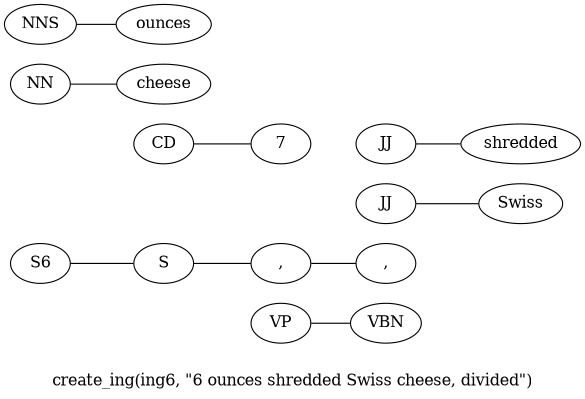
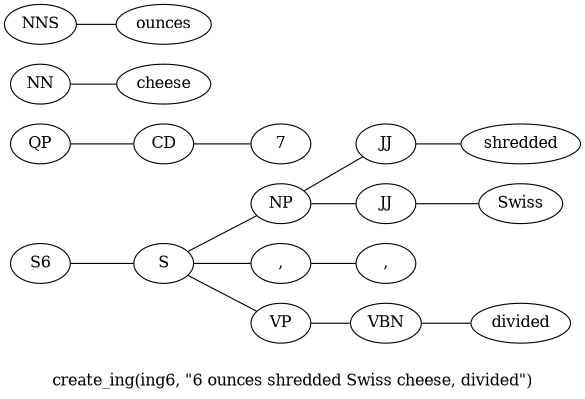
node "QP": added
node "NP": added
edge "S" -- "VP": added
node "divided": added
